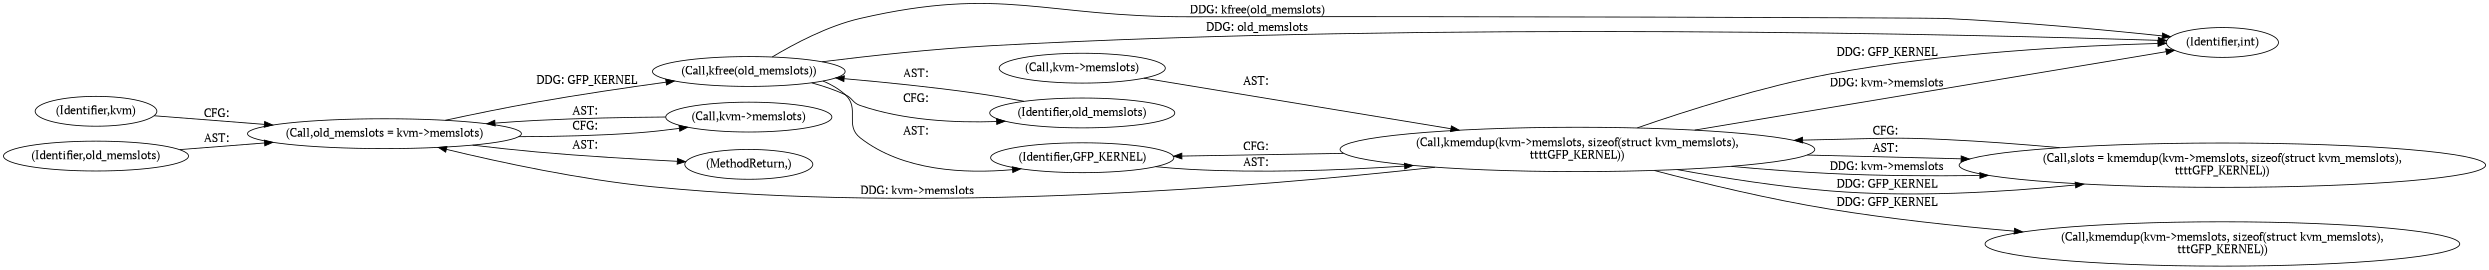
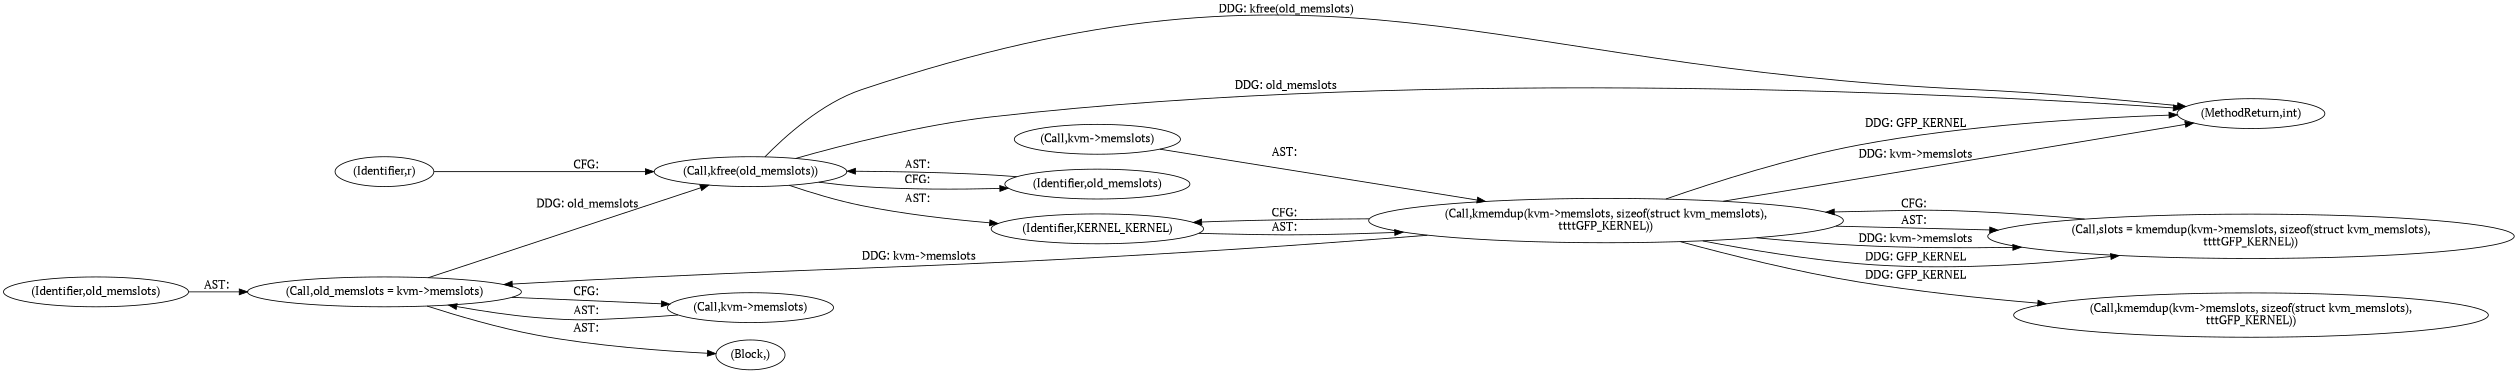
node "(Identifier,int)": label "(Identifier,int)" -> "(MethodReturn,int)"
edge "(Call,old_memslots = kvm->memslots)" -> "(Call,kfree(old_memslots))": label "DDG: GFP_KERNEL" -> "DDG: old_memslots"
node "(Identifier,kvm)": removed
node "(Identifier,GFP_KERNEL)": label "(Identifier,GFP_KERNEL)" -> "(Identifier,KERNEL_KERNEL)"
node "(MethodReturn,)": label "(MethodReturn,)" -> "(Block,)"
node "(Identifier,r)": added
